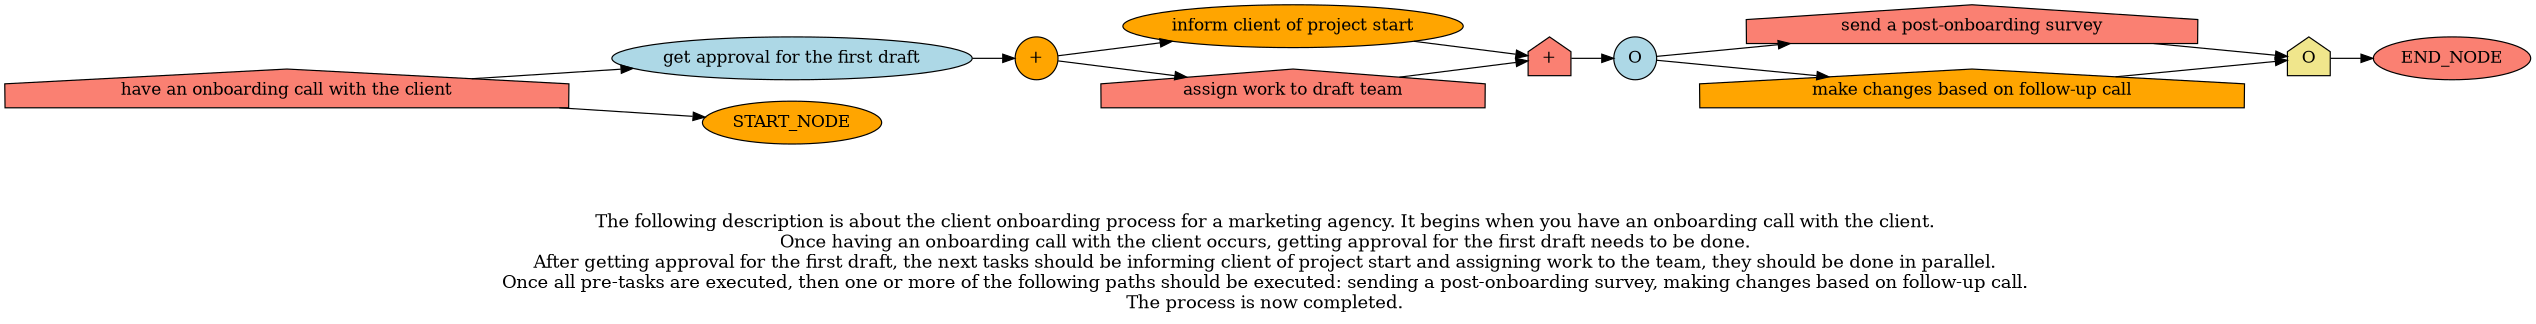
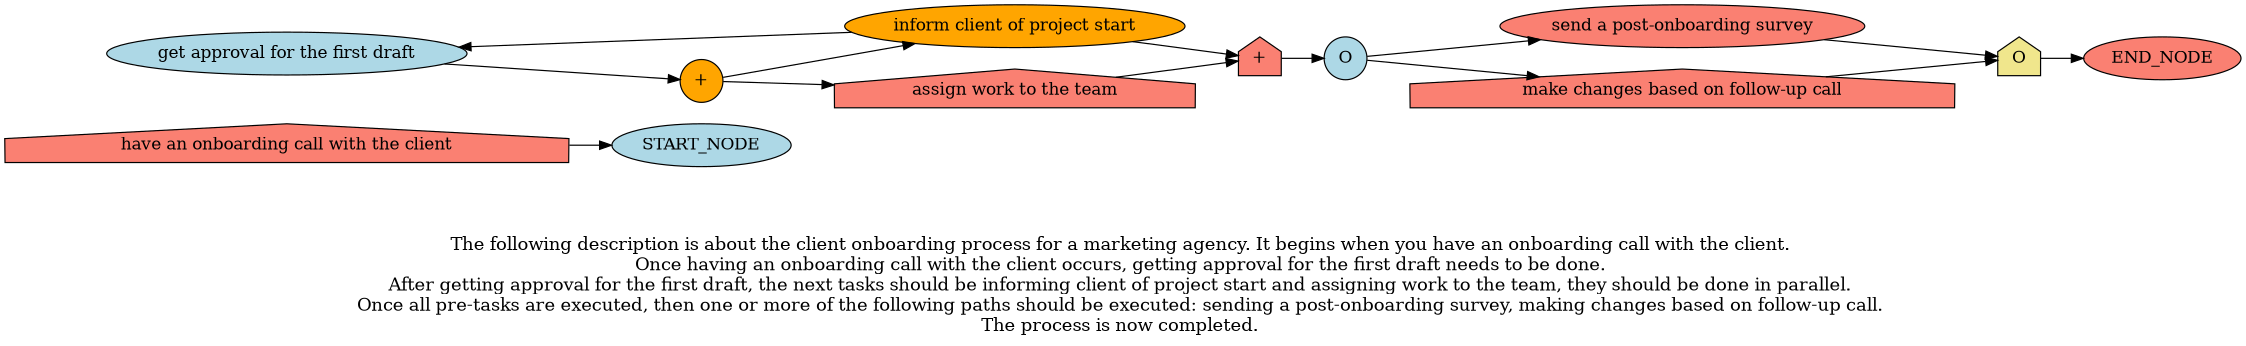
node "send a post-onboarding survey": shape house -> ellipse
edge "have an onboarding call with the client" -> "get approval for the first draft": now "inform client of project start" -> "get approval for the first draft"
node "assign work to draft team": label "assign work to draft team" -> "assign work to the team"
node "make changes based on follow-up call": fillcolor orange -> salmon
node "START_NODE": fillcolor orange -> lightblue
